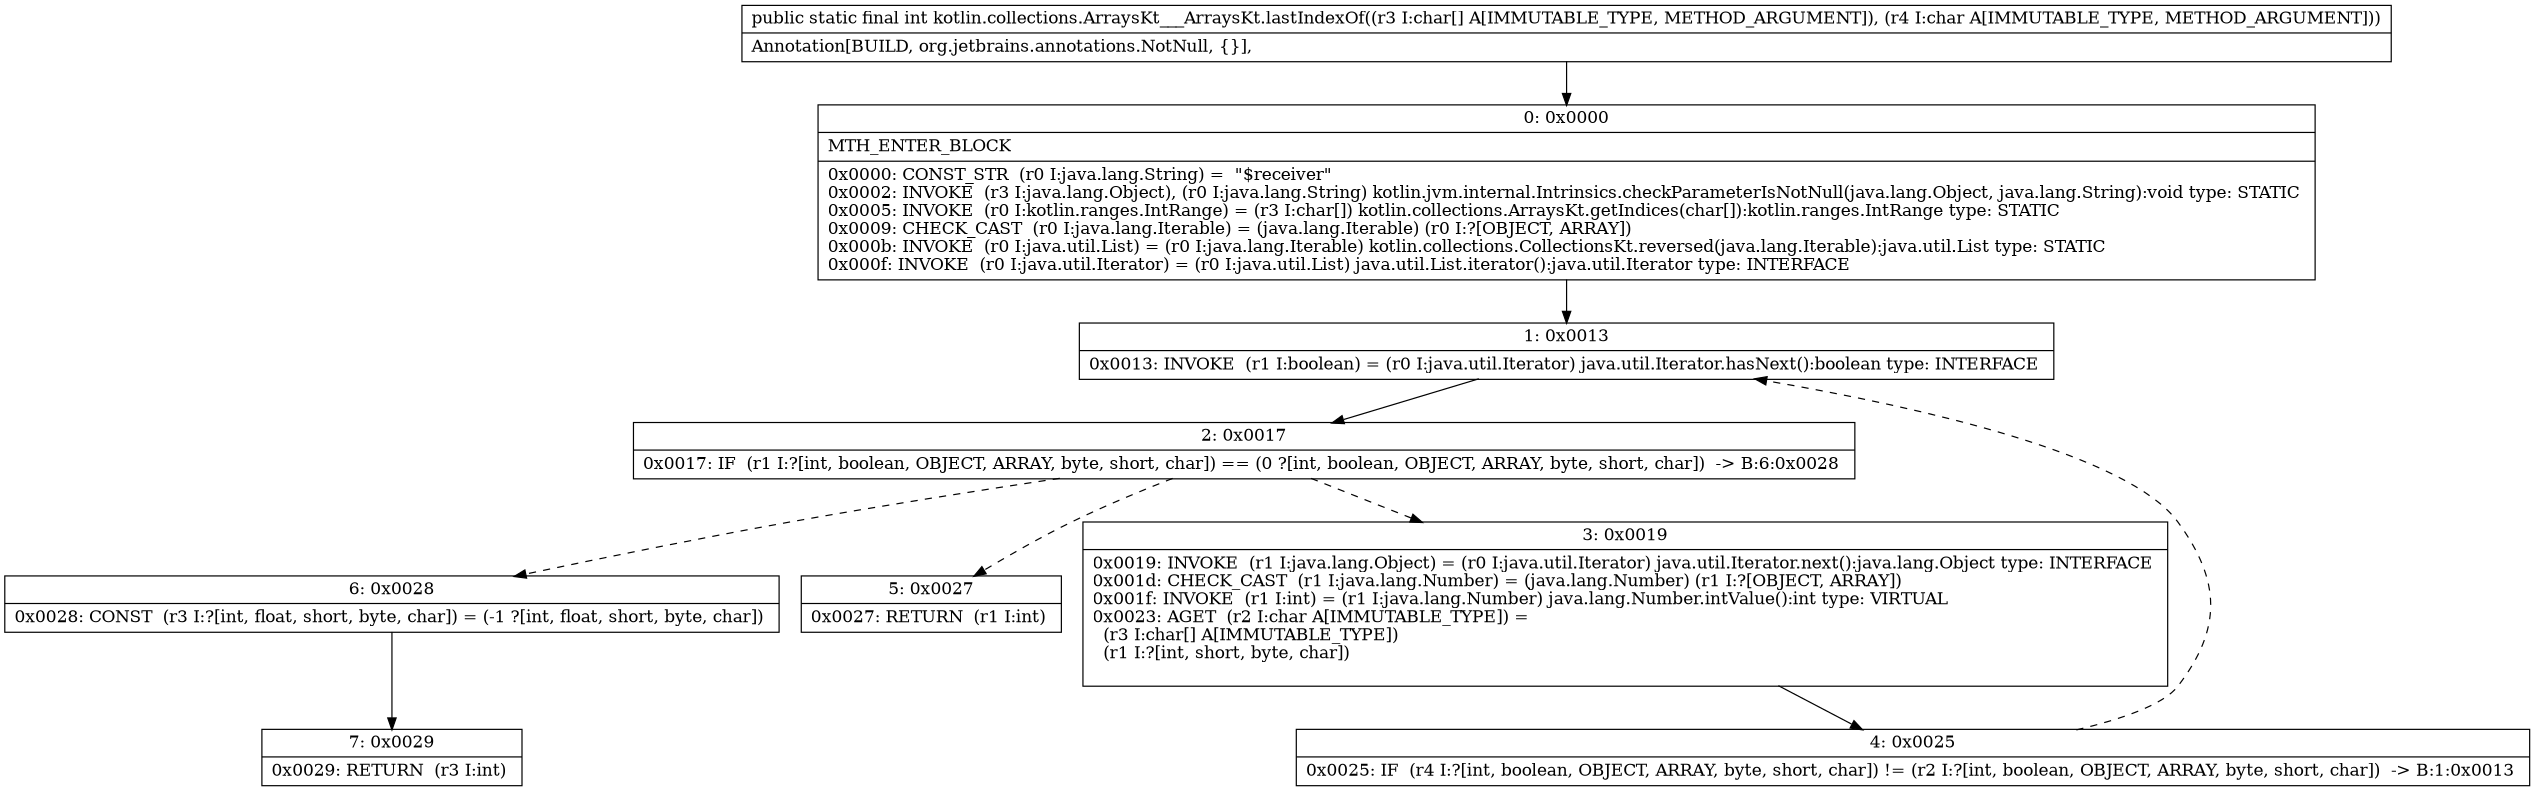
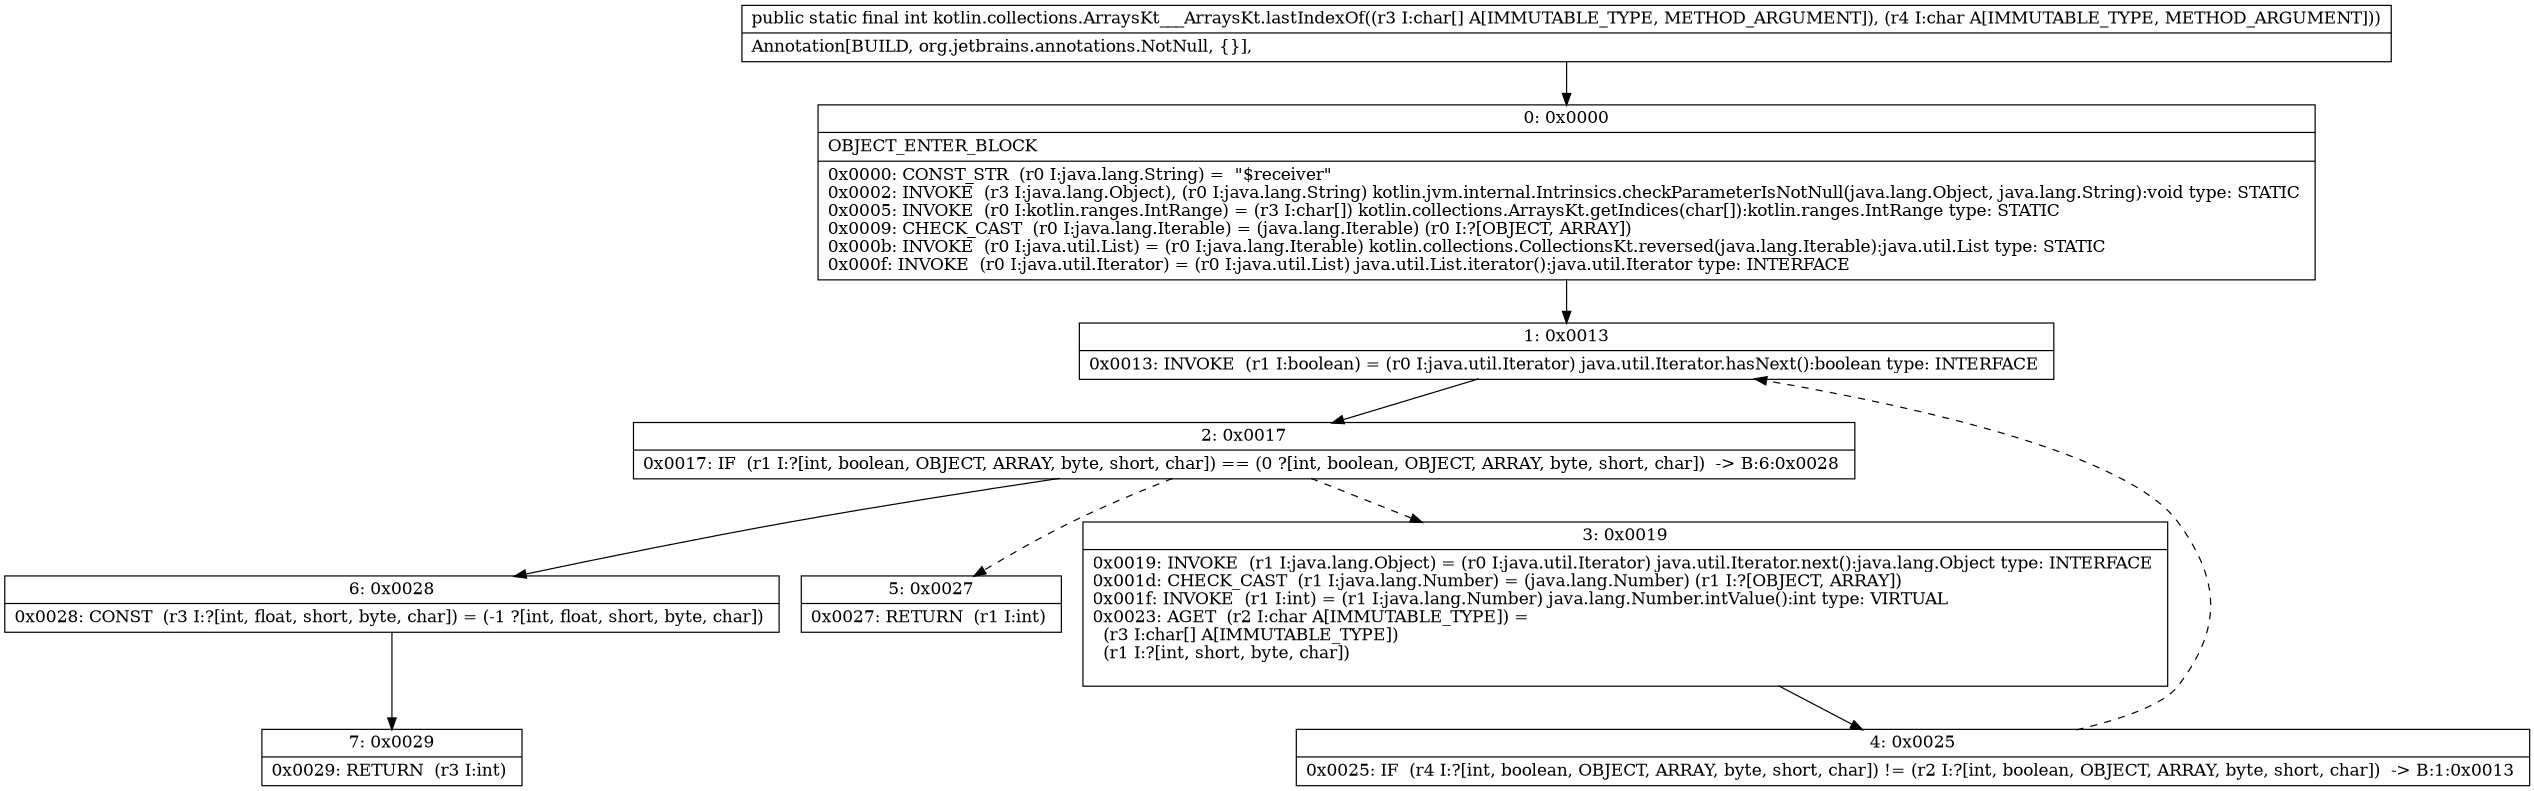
node "0: 0x0000": text "MTH_ENTER_BLOCK" -> "OBJECT_ENTER_BLOCK"
edge "2: 0x0017" -> "6: 0x0028": style dashed -> solid
